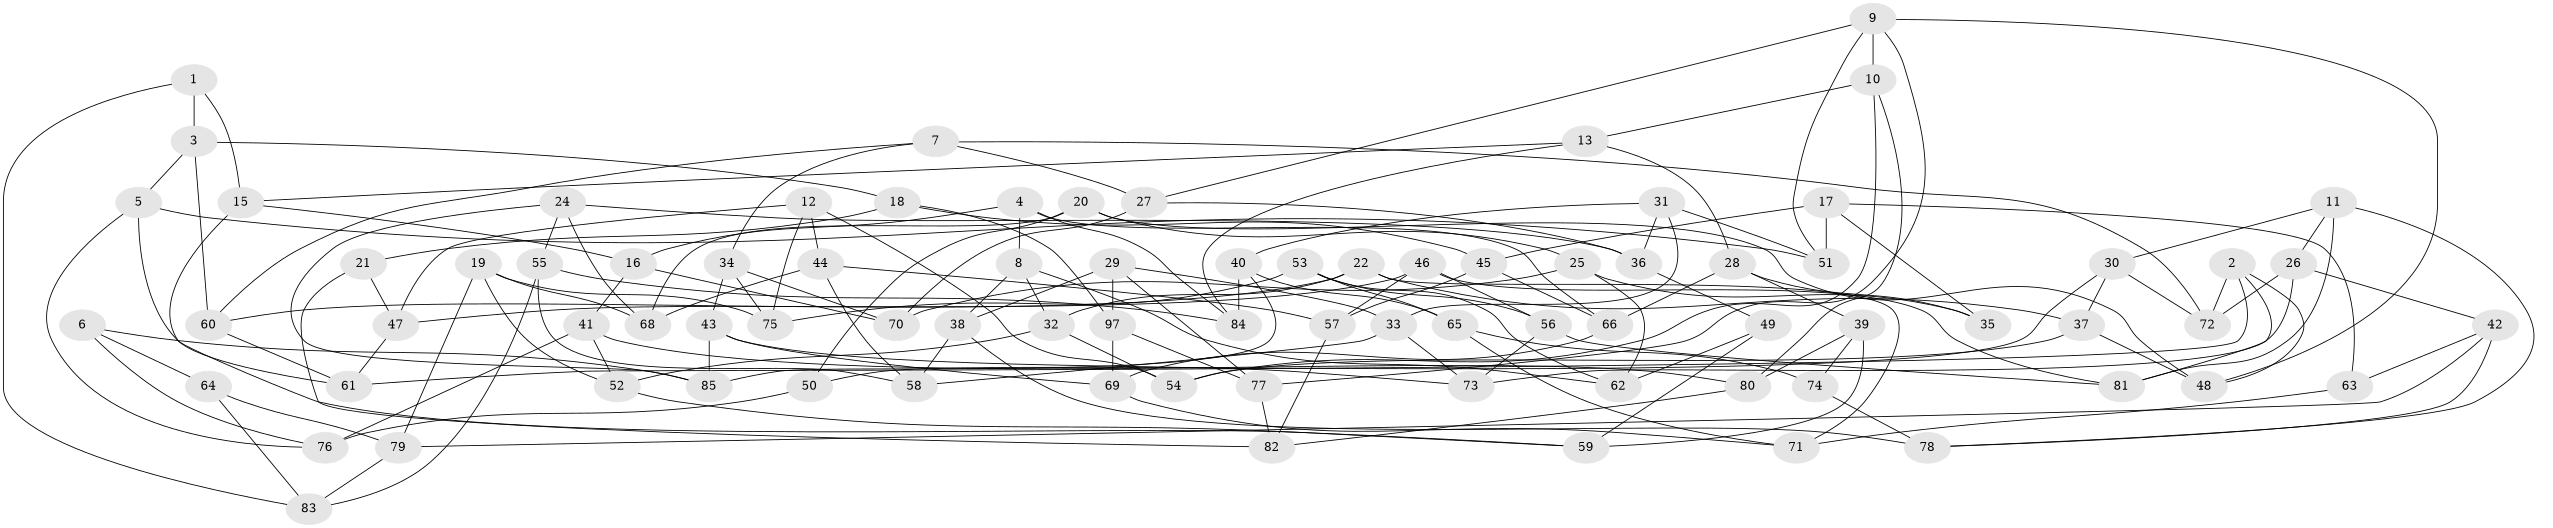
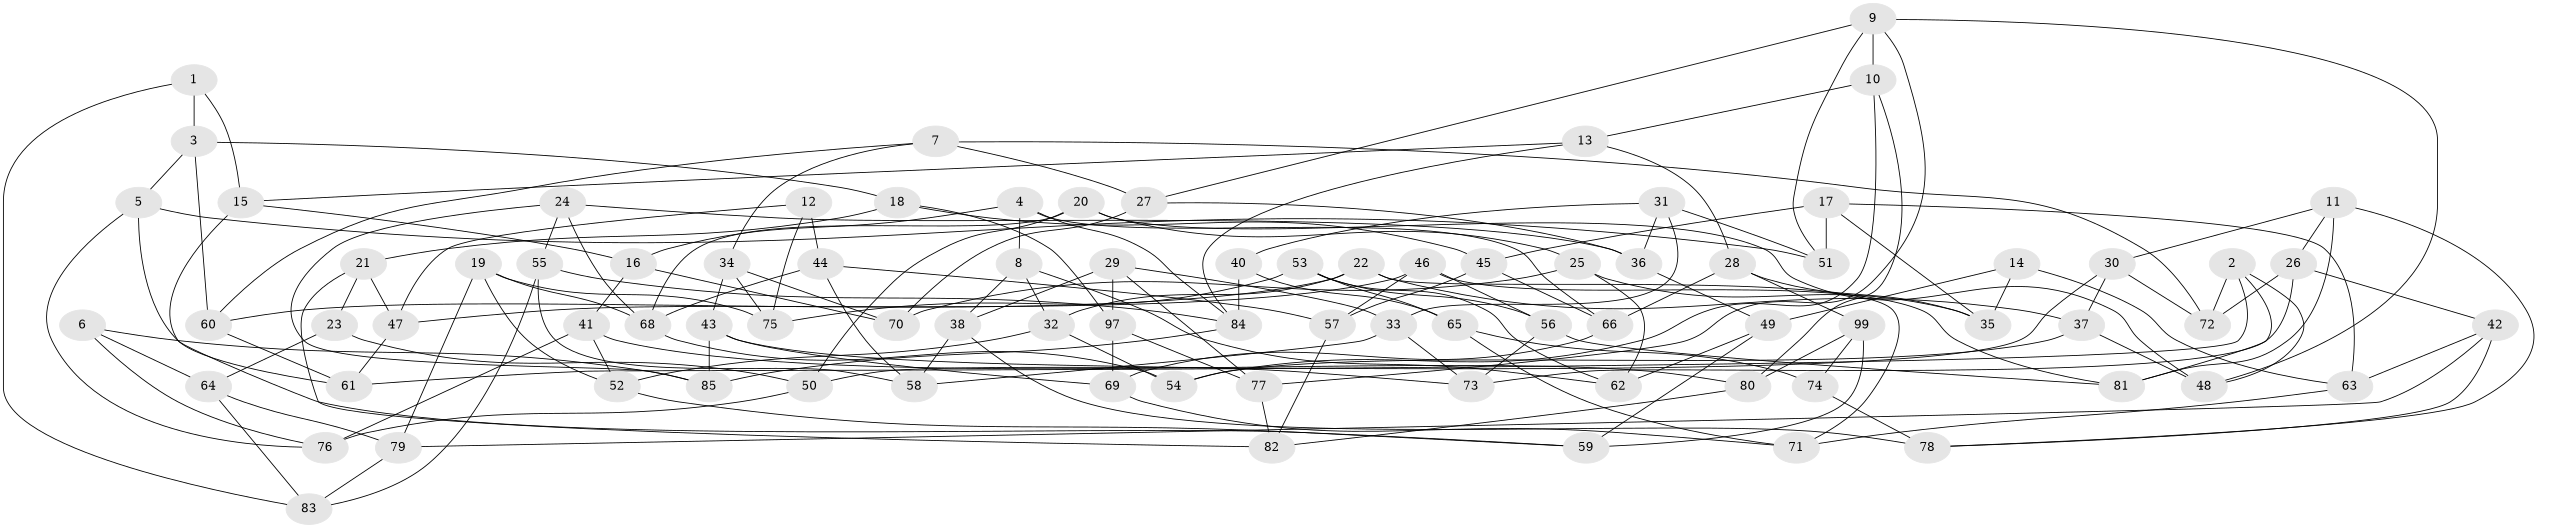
node "14": added
edge "12" -- "54": now "68" -- "54"
node "23": added
node "39": label "39" -> "99"
edge "40" -- "85": now "84" -- "85"
